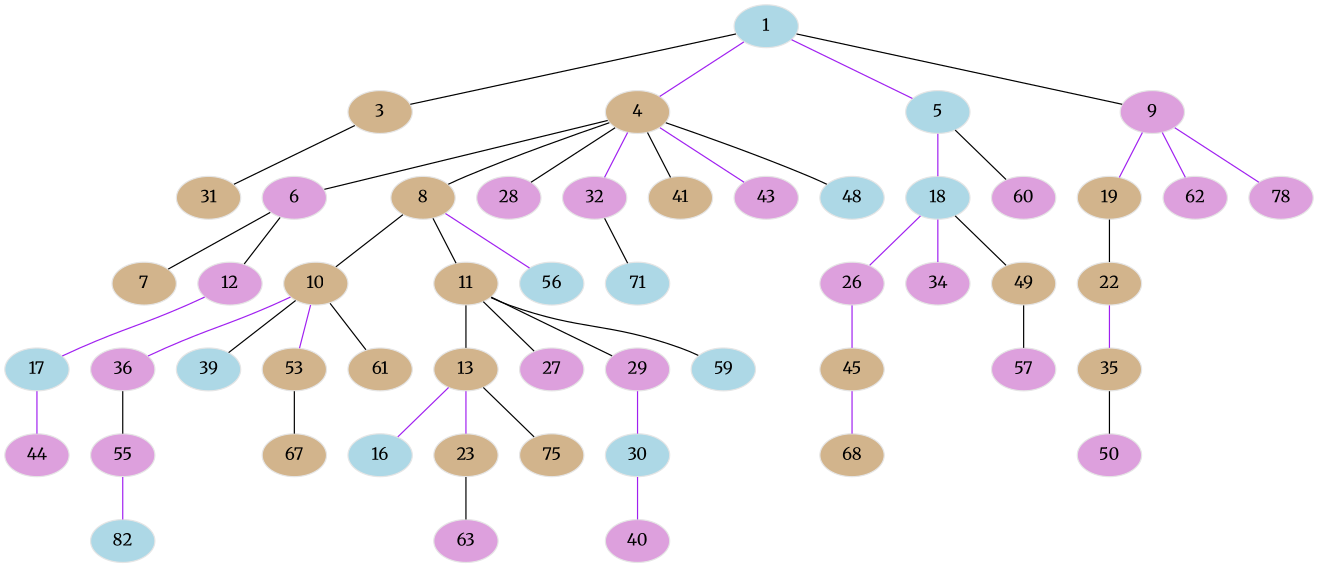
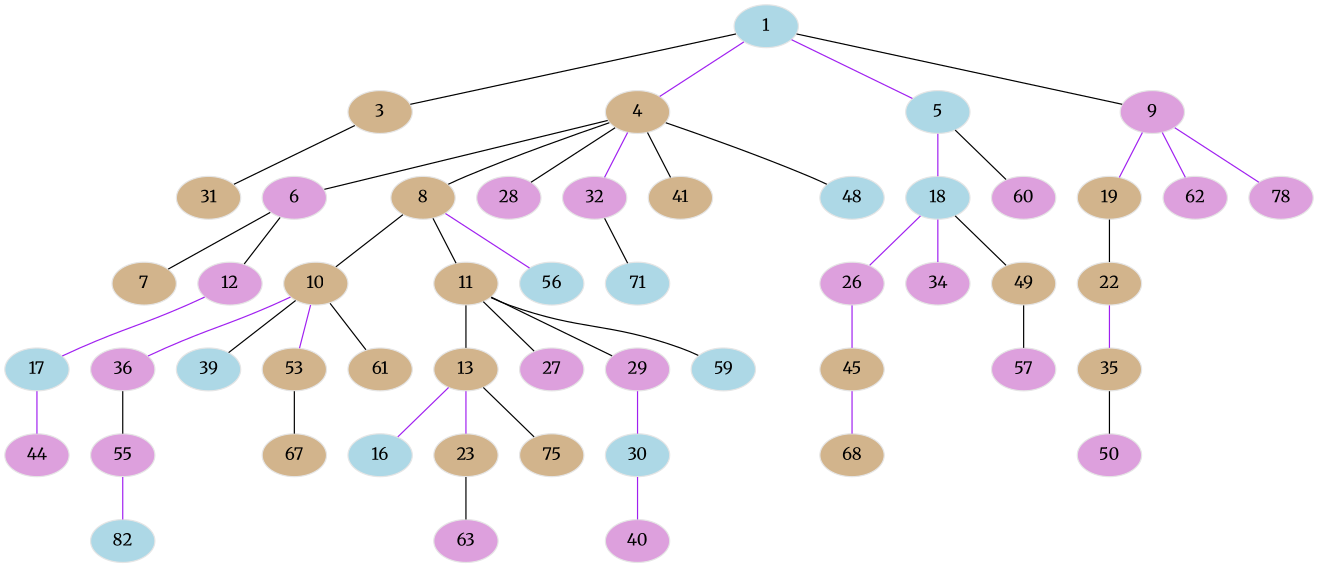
node "43": removed
